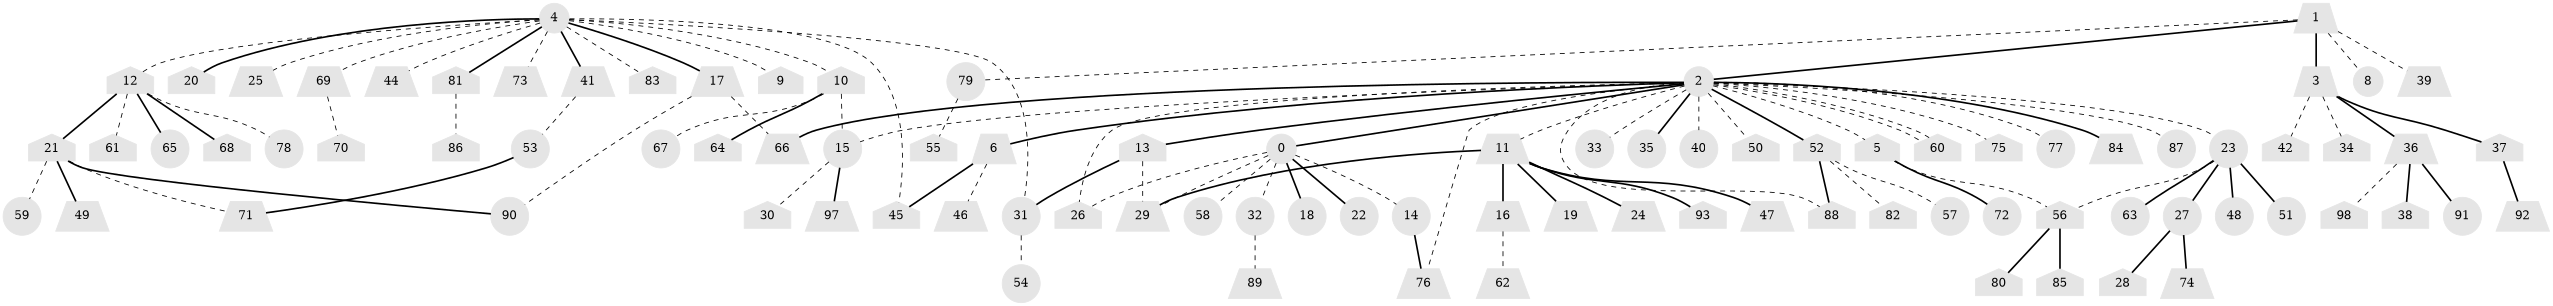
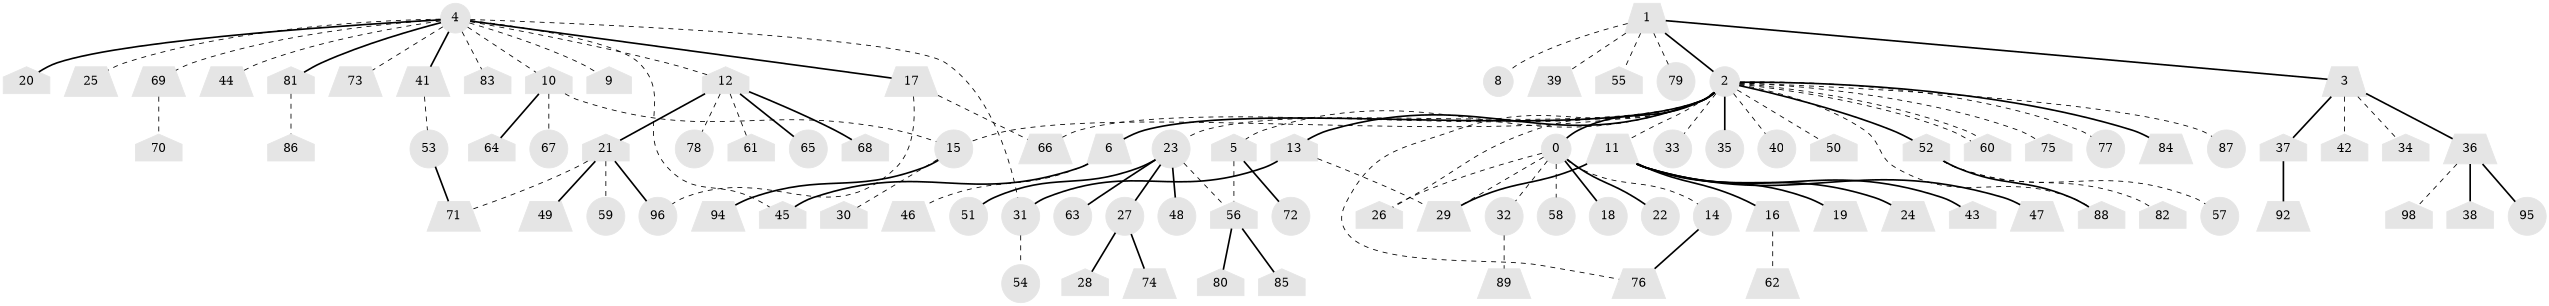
edge "2" -- "66": style bold -> dashed
edge "79" -- "55": now "1" -- "55"
node "90": label "90" -> "96"
node "97": label "97" -> "94"
node "93": label "93" -> "43"
node "91": label "91" -> "95"
